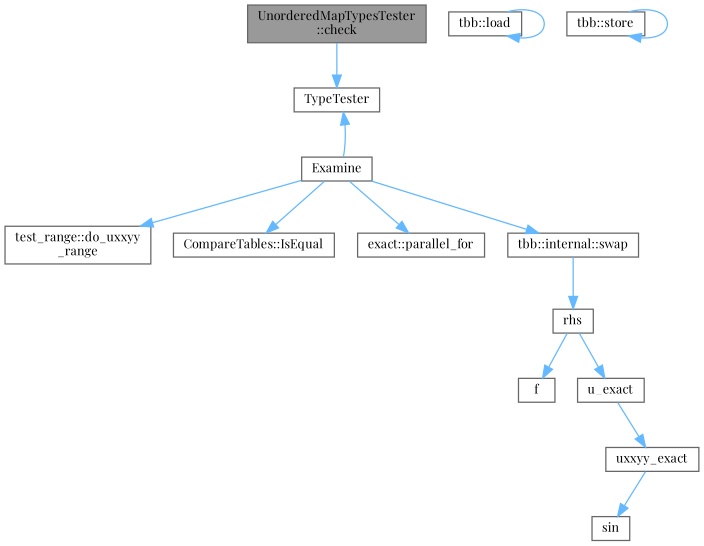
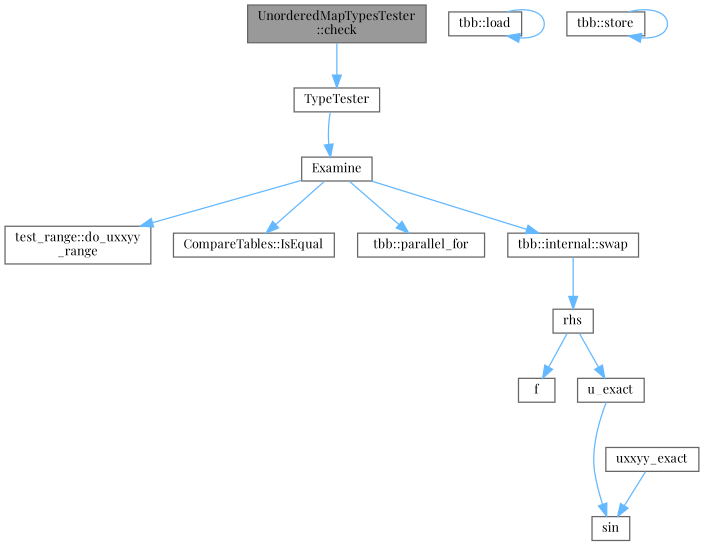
edge "Examine" -> "TypeTester": reversed
node "exact::parallel_for": label "exact::parallel_for" -> "tbb::parallel_for"
edge "u_exact" -> "uxxyy_exact": now "u_exact" -> "sin"
